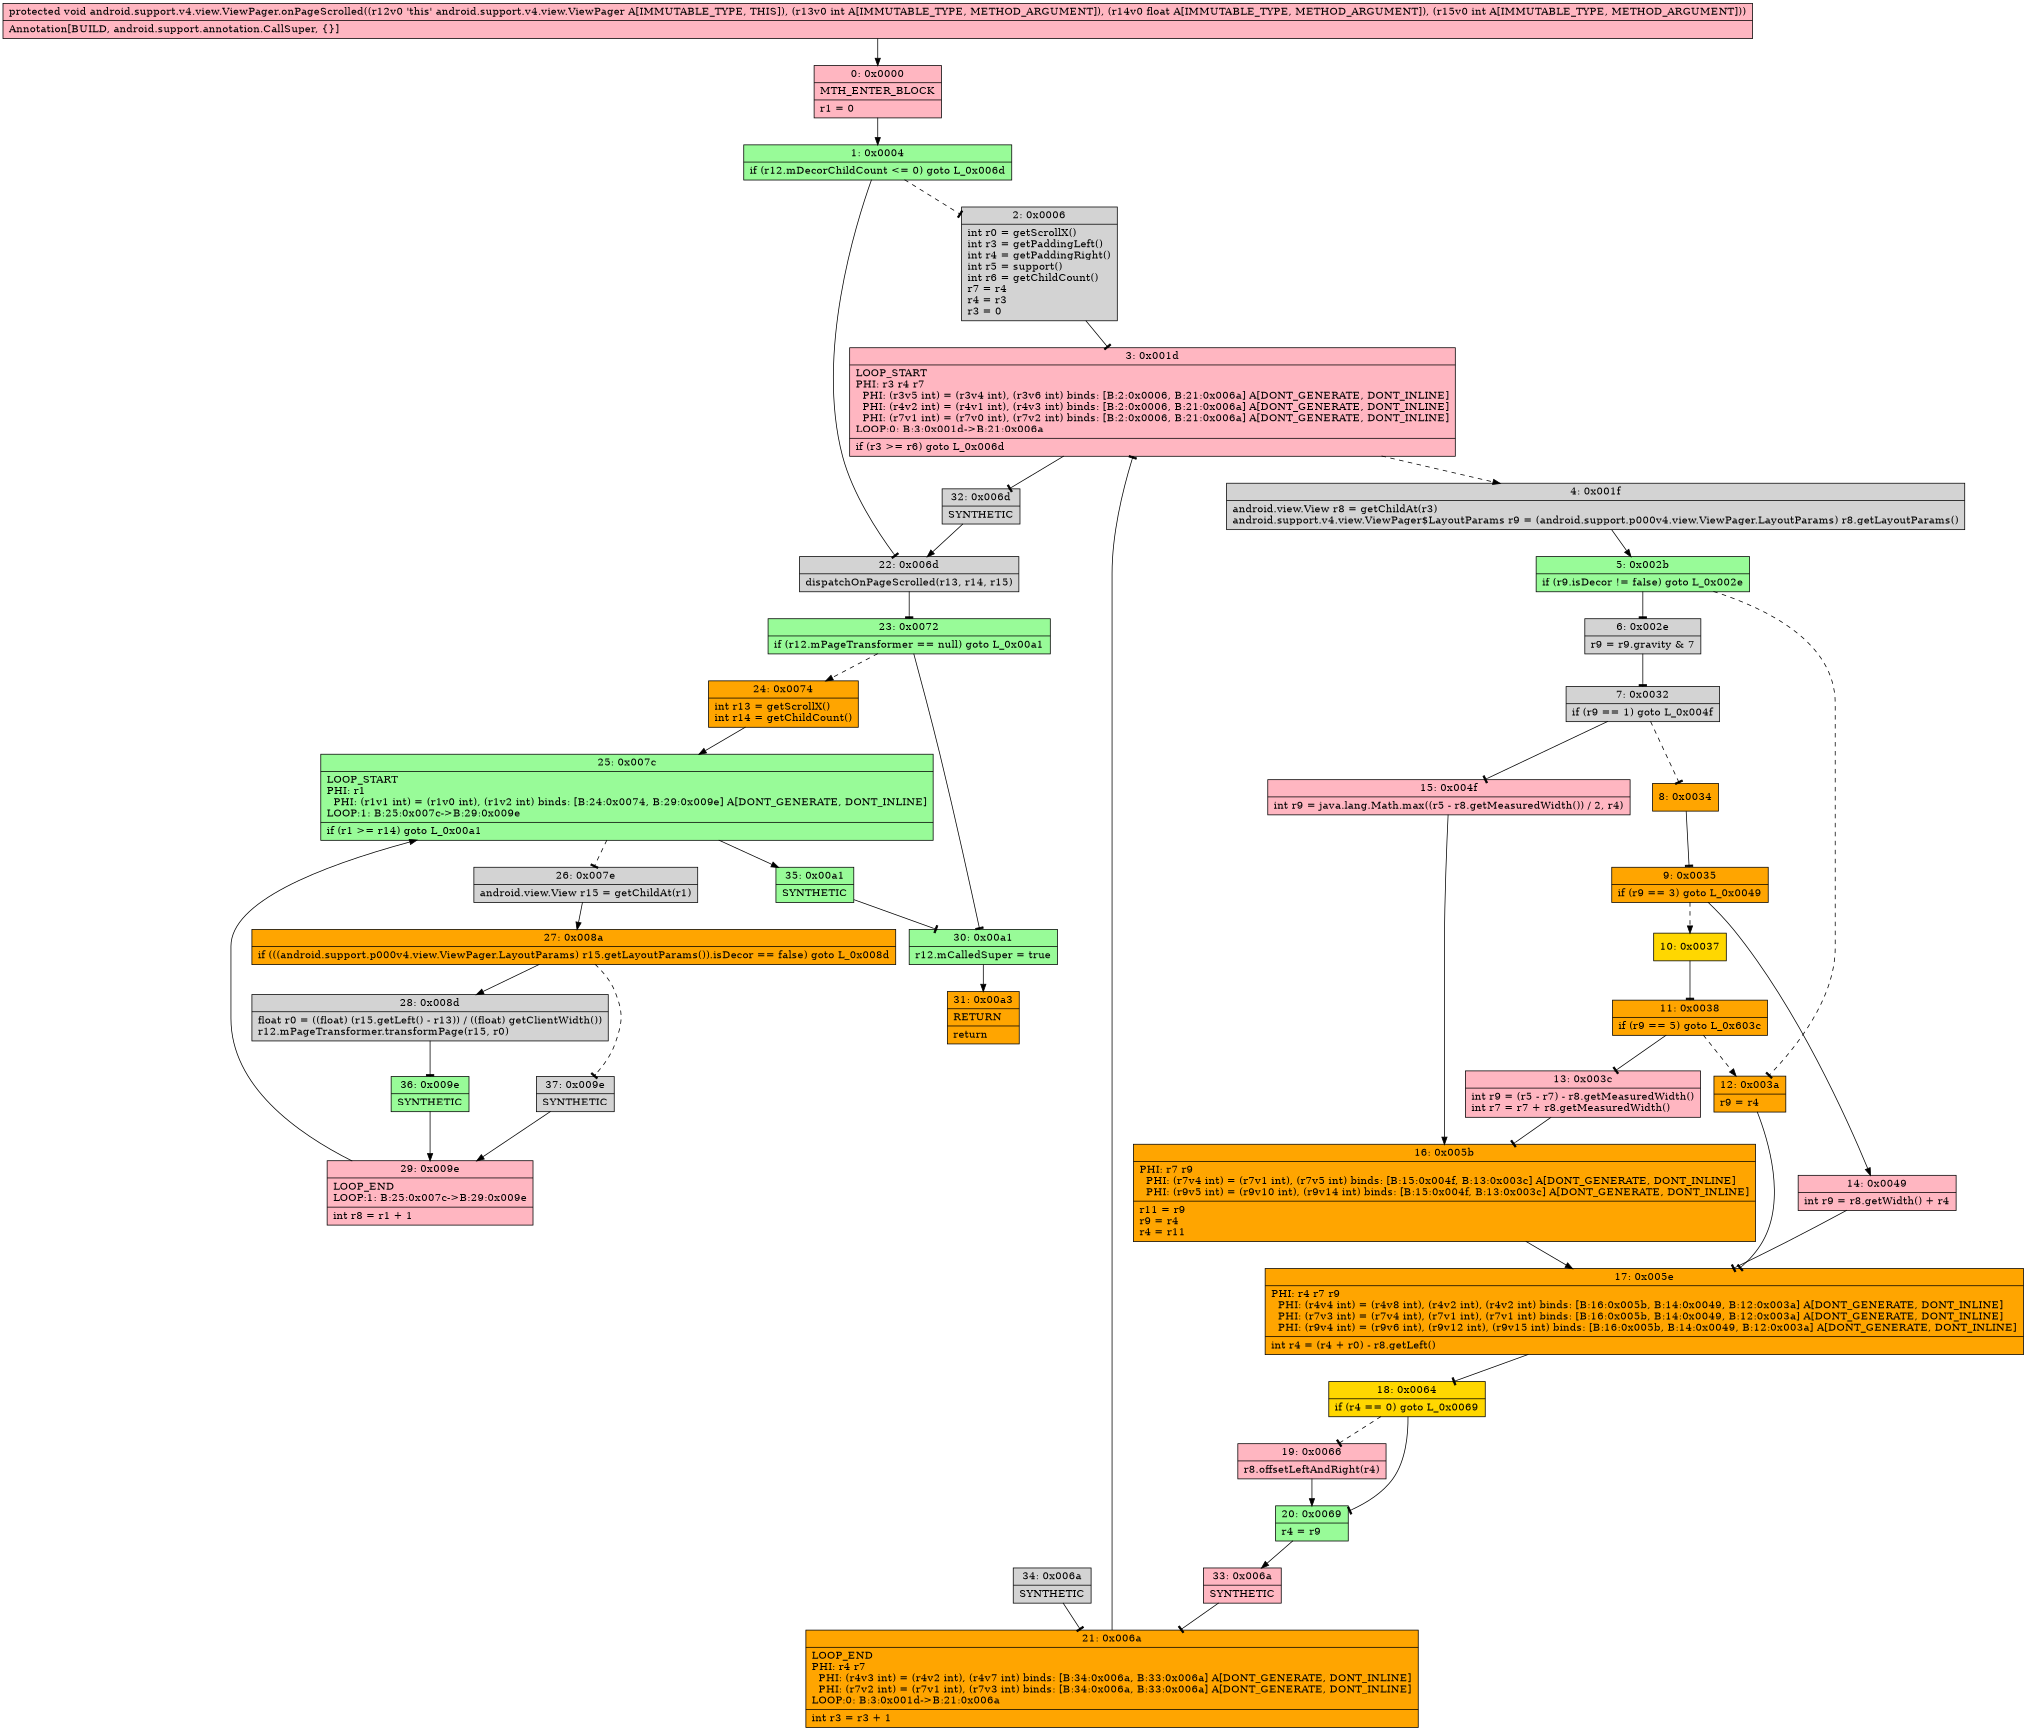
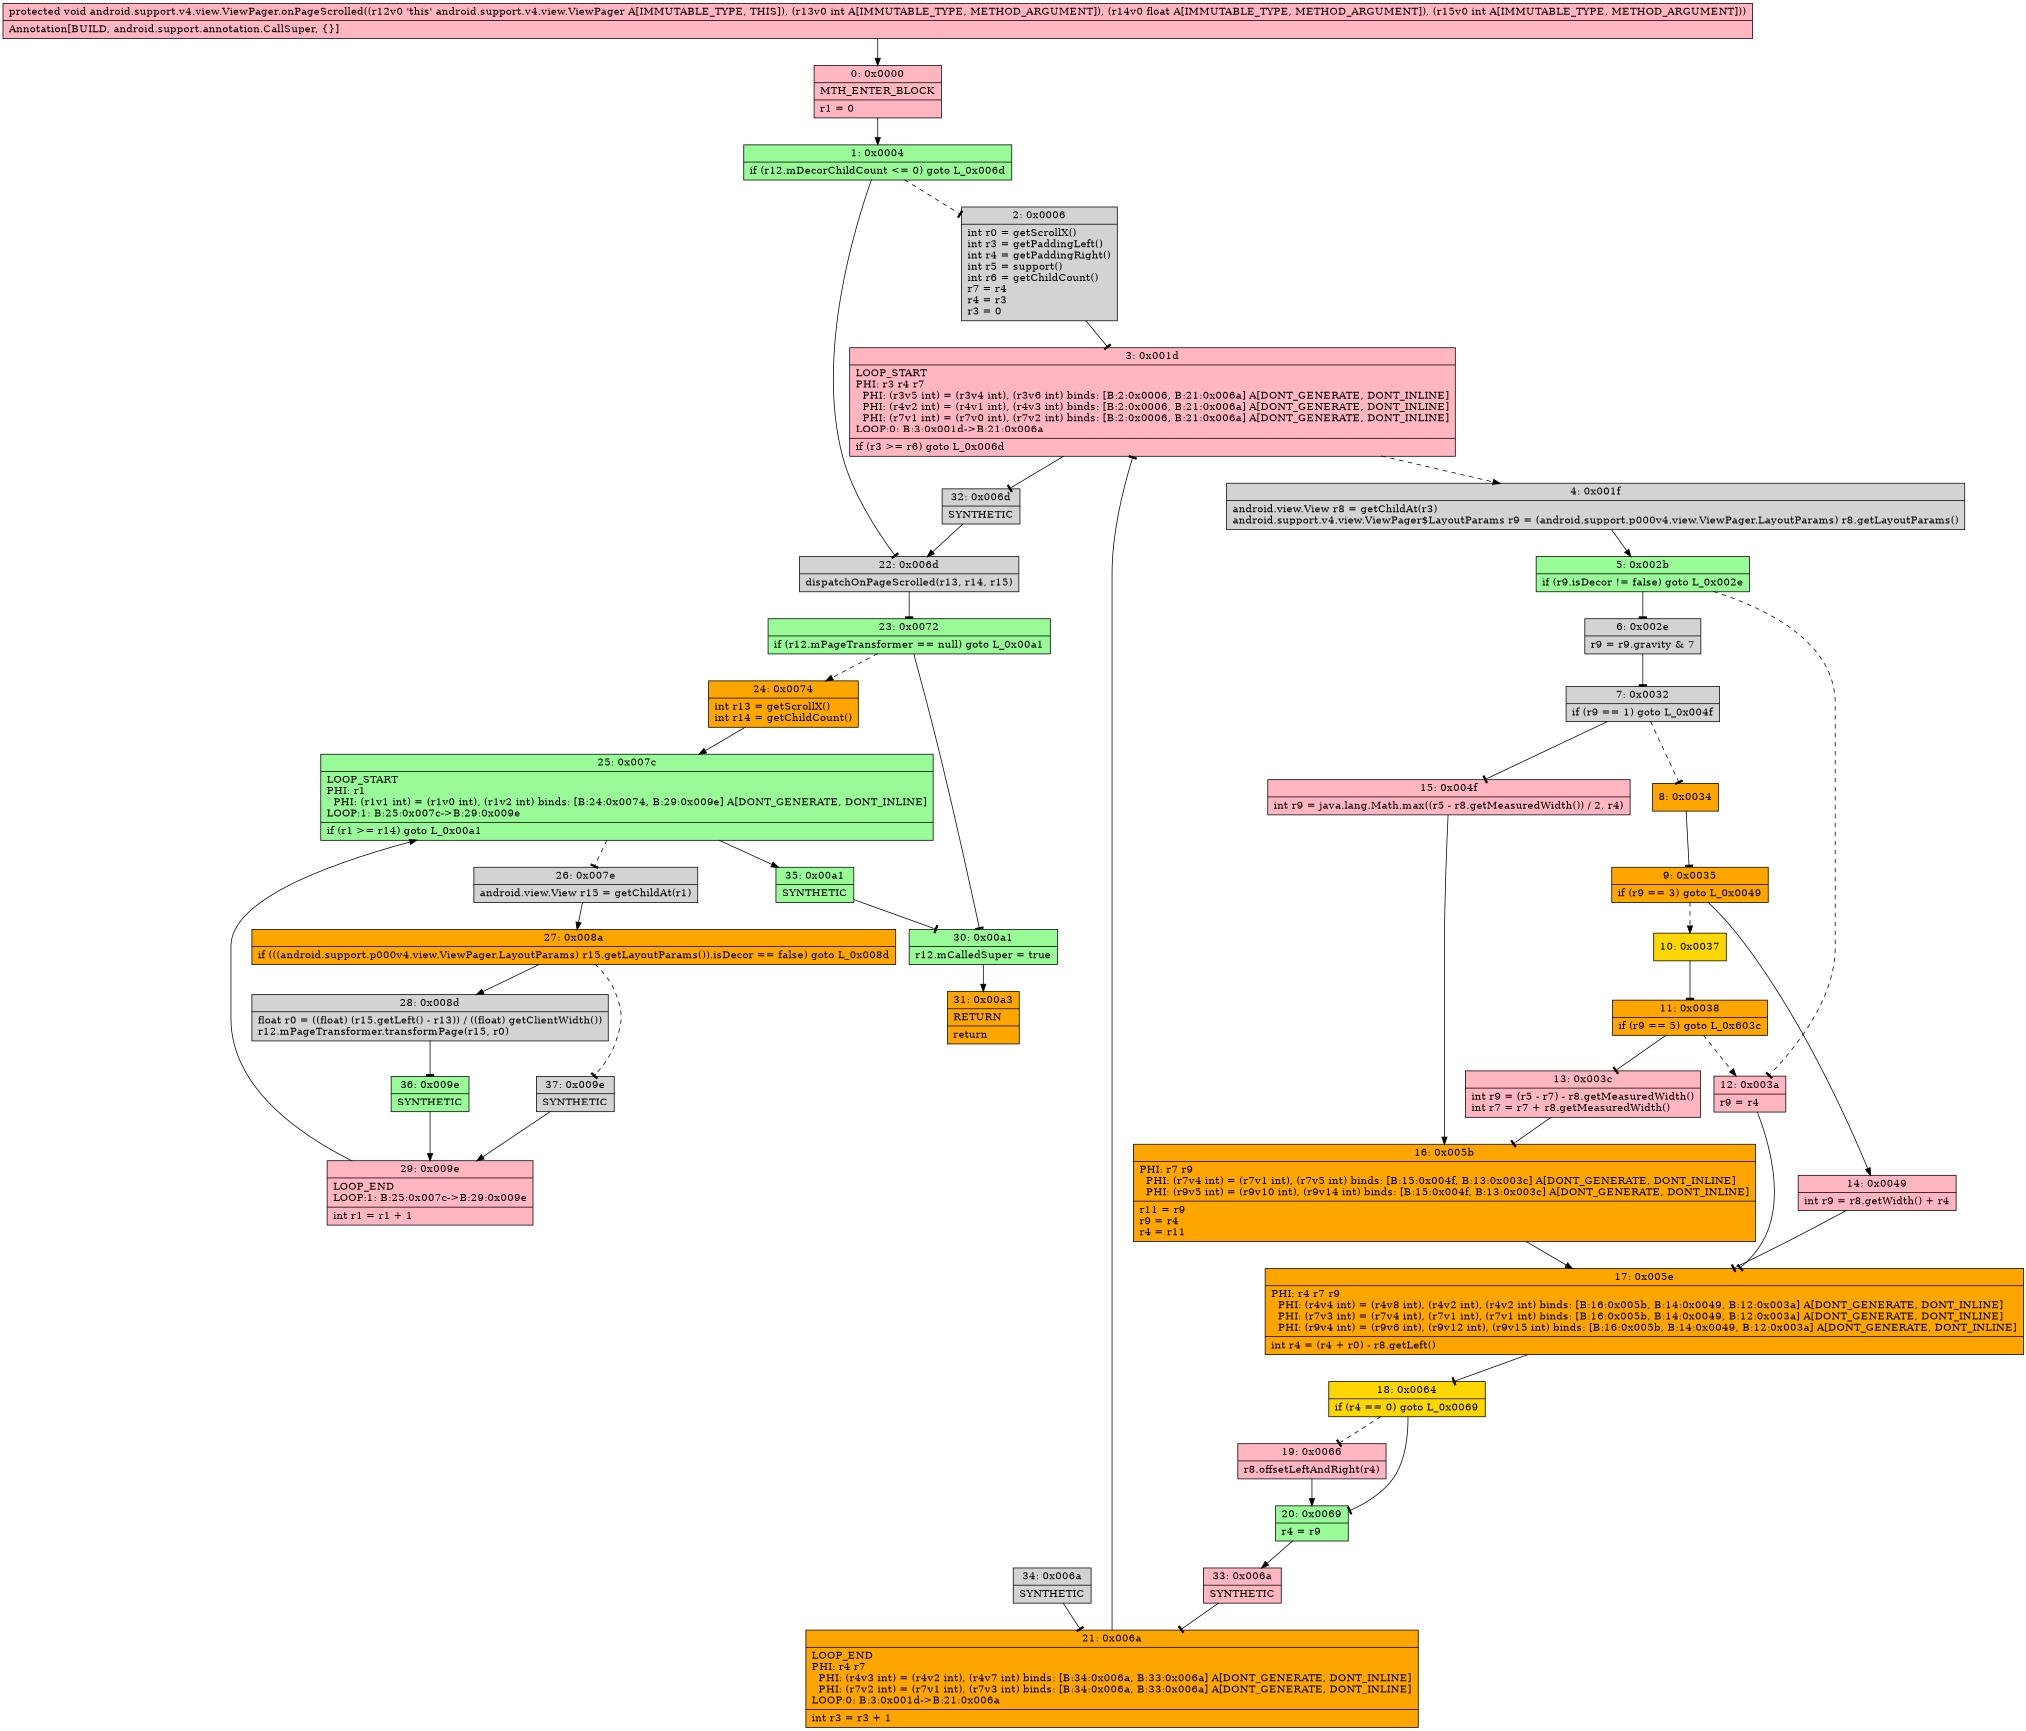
node "12: 0x003a": fillcolor orange -> lightpink
node "29: 0x009e": text "int r8 = r1 + 1" -> "int r1 = r1 + 1"
